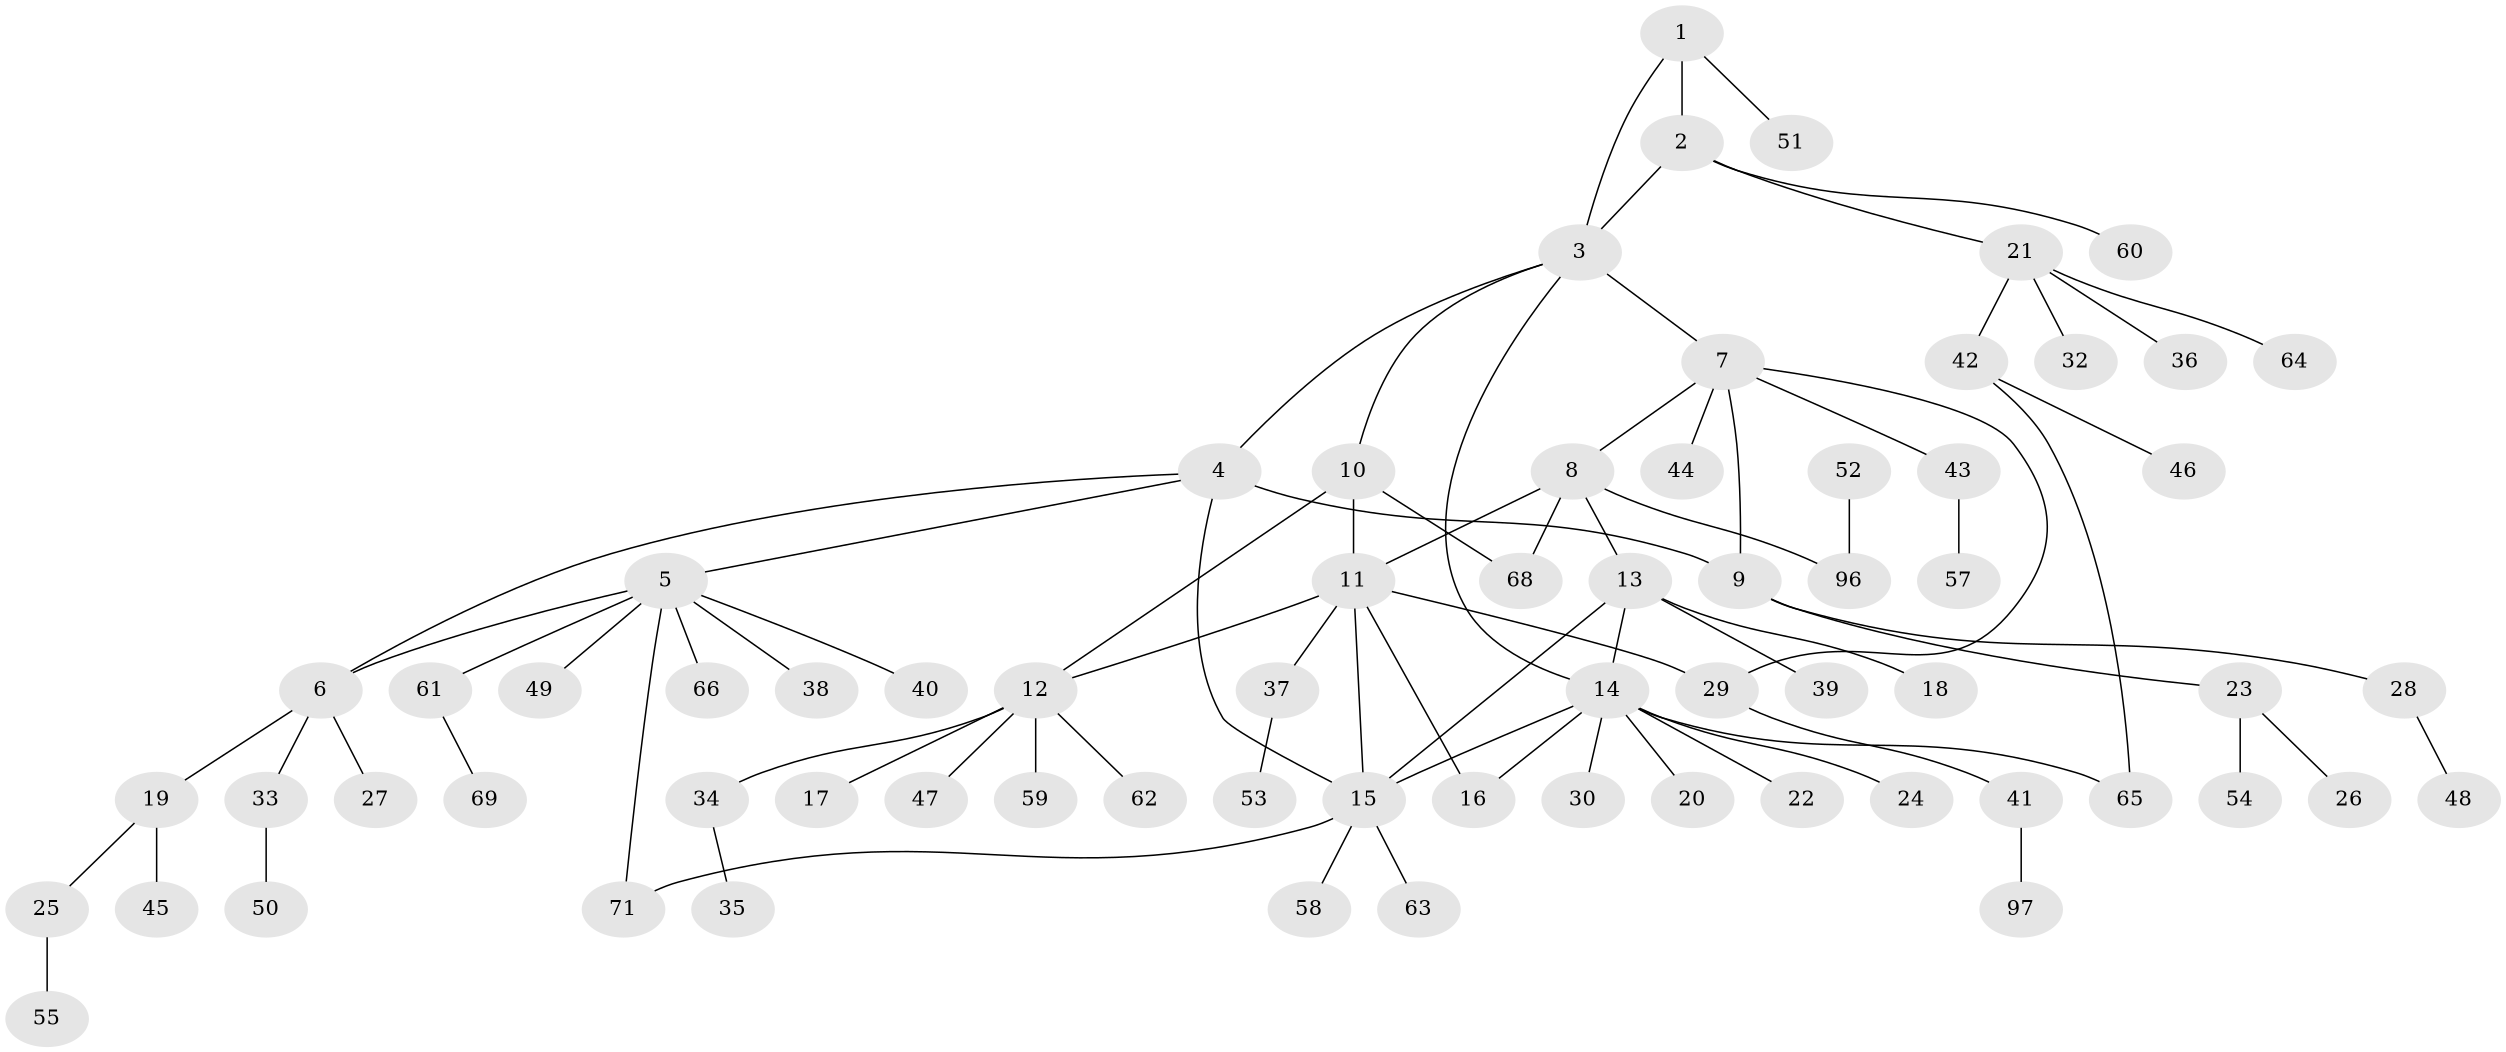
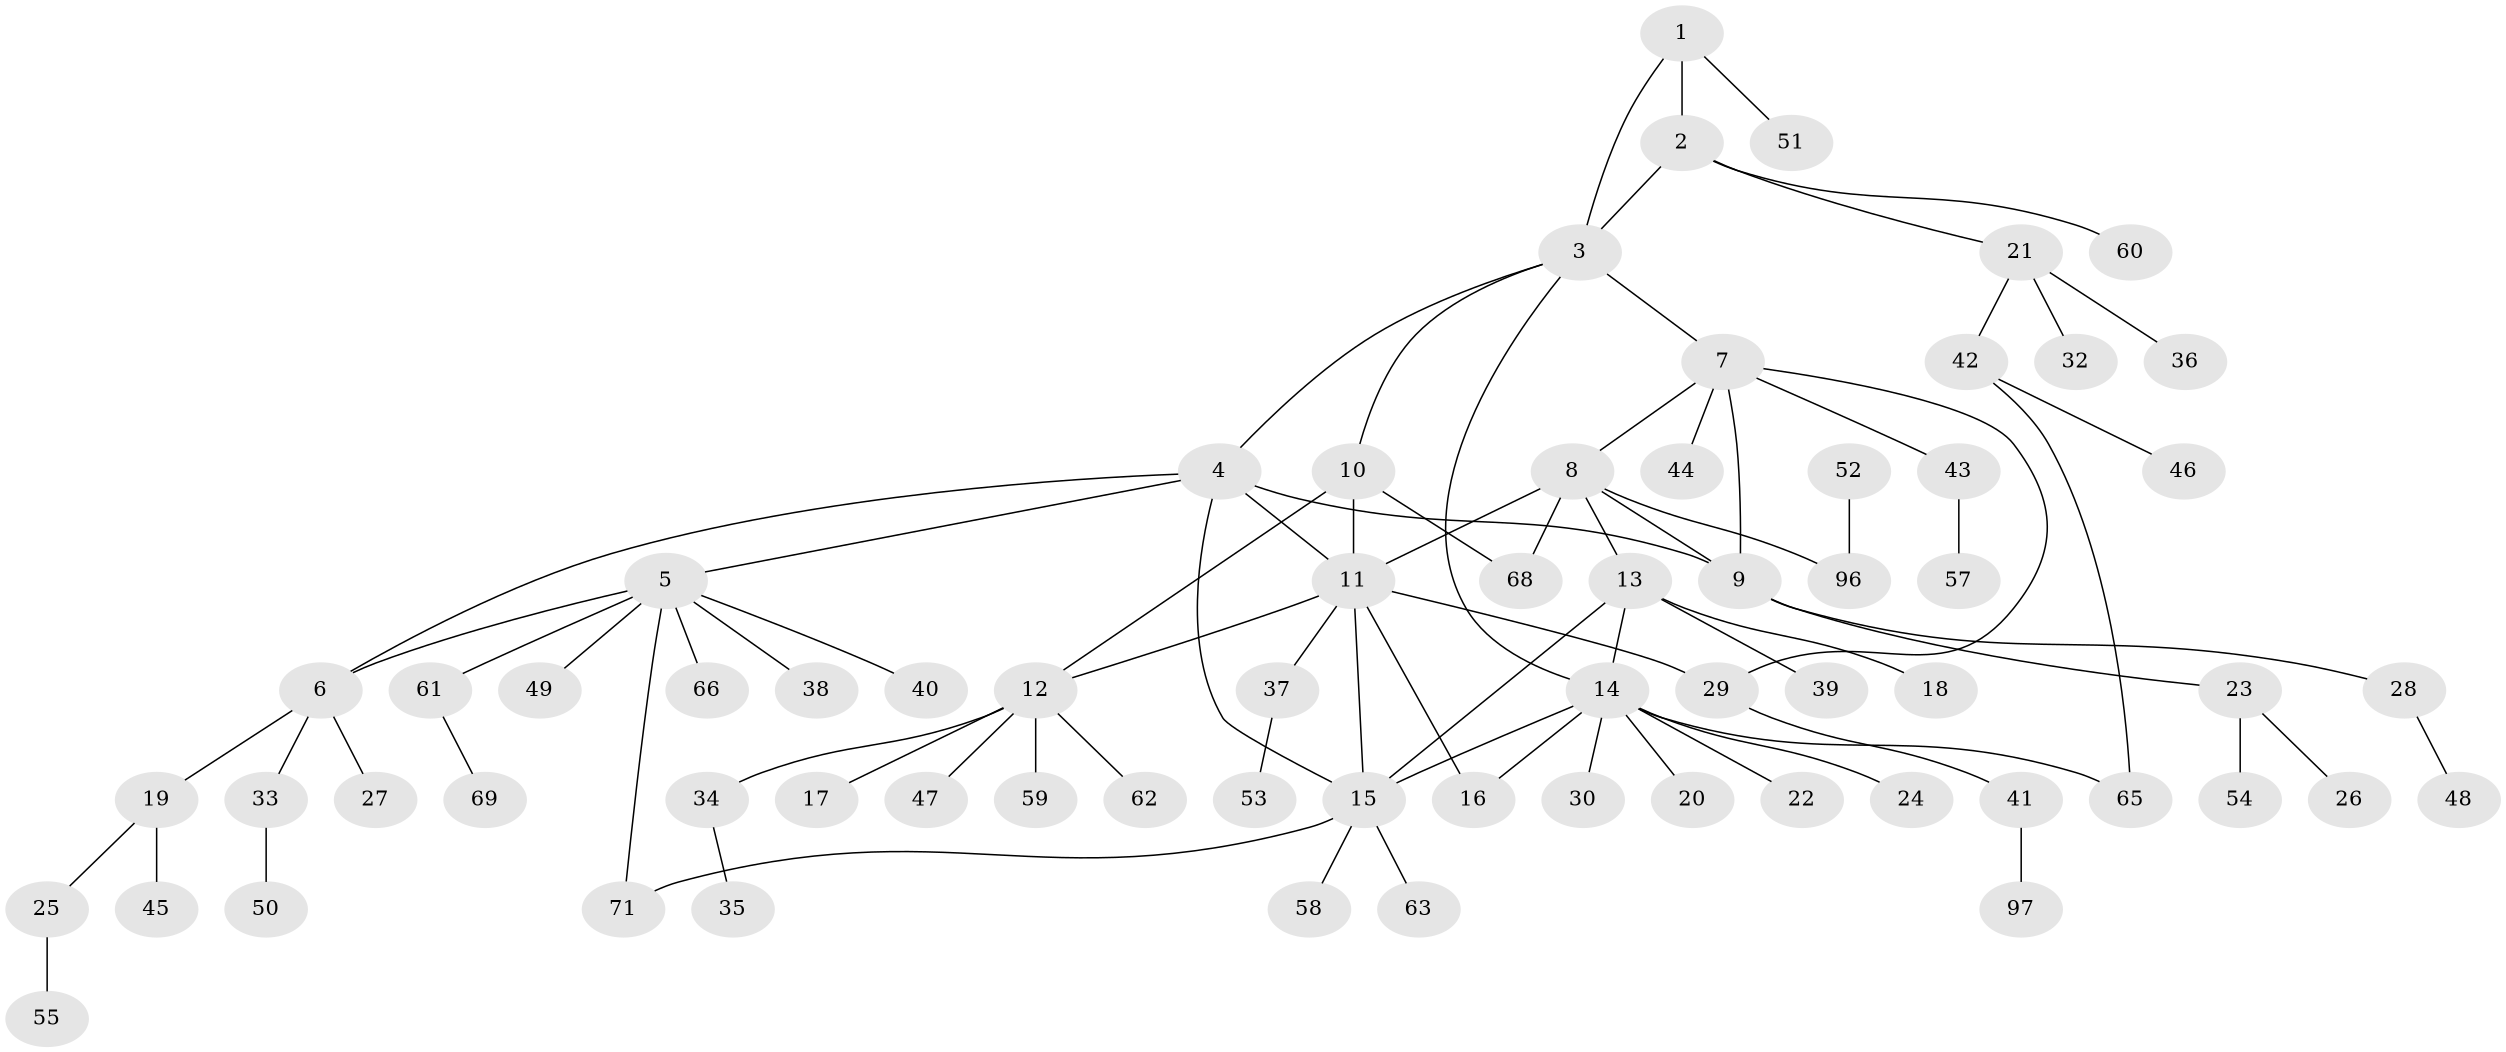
node "64": removed
edge "8" -- "9": added
edge "4" -- "11": added
